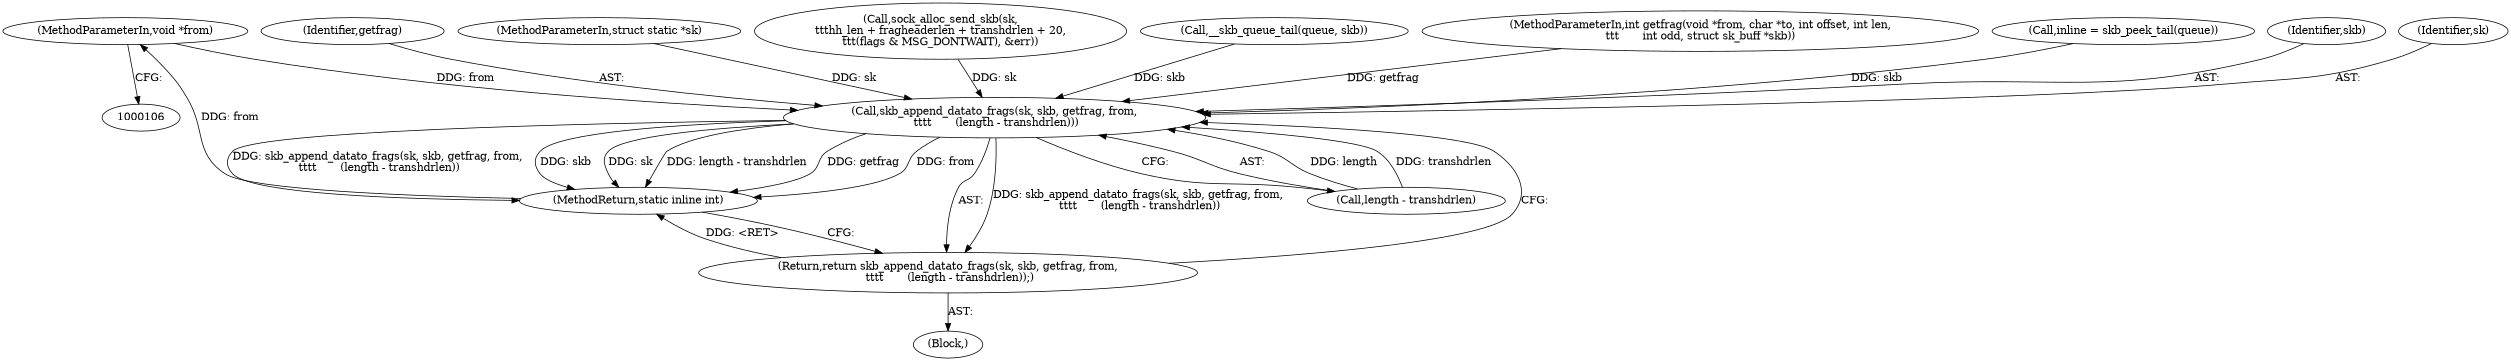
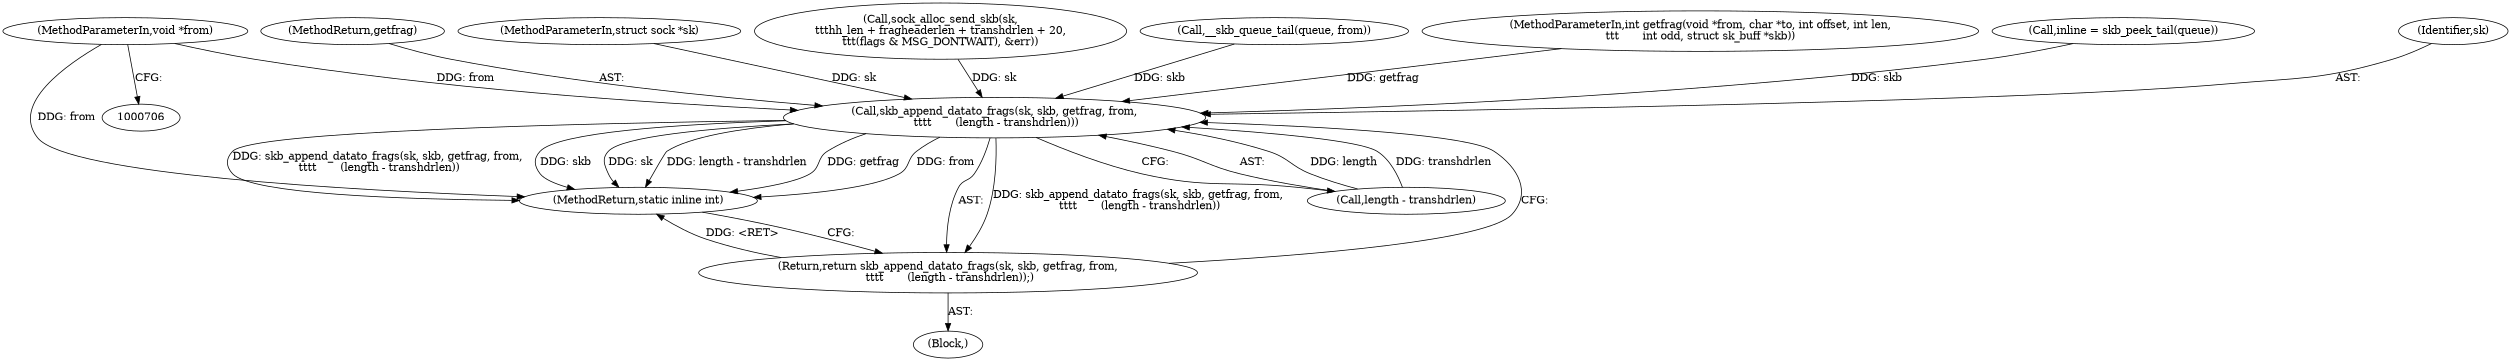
node "(Identifier,getfrag)": label "(Identifier,getfrag)" -> "(MethodReturn,getfrag)"
node "(MethodParameterIn,struct static *sk)": label "(MethodParameterIn,struct static *sk)" -> "(MethodParameterIn,struct sock *sk)"
node "(Call,__skb_queue_tail(queue, skb))": label "(Call,__skb_queue_tail(queue, skb))" -> "(Call,__skb_queue_tail(queue, from))"
node "(Identifier,skb)": removed
node "1000106": label "1000106" -> "1000706"
edge "(MethodReturn,static inline int)" -> "(MethodParameterIn,void *from)": reversed
